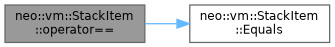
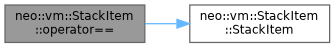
node "neo::vm::StackItem ::Equals": label "neo::vm::StackItem ::Equals" -> "neo::vm::StackItem ::StackItem"
